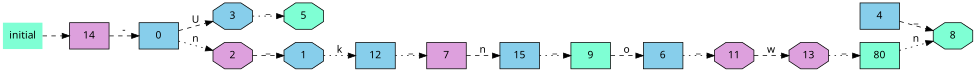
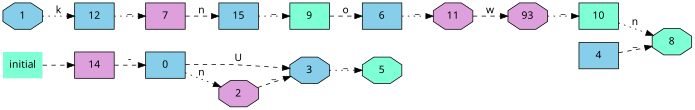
edge "2" -> "1": now "2" -> "3"
node "13": label "13" -> "93"
node "80": label "80" -> "10"
